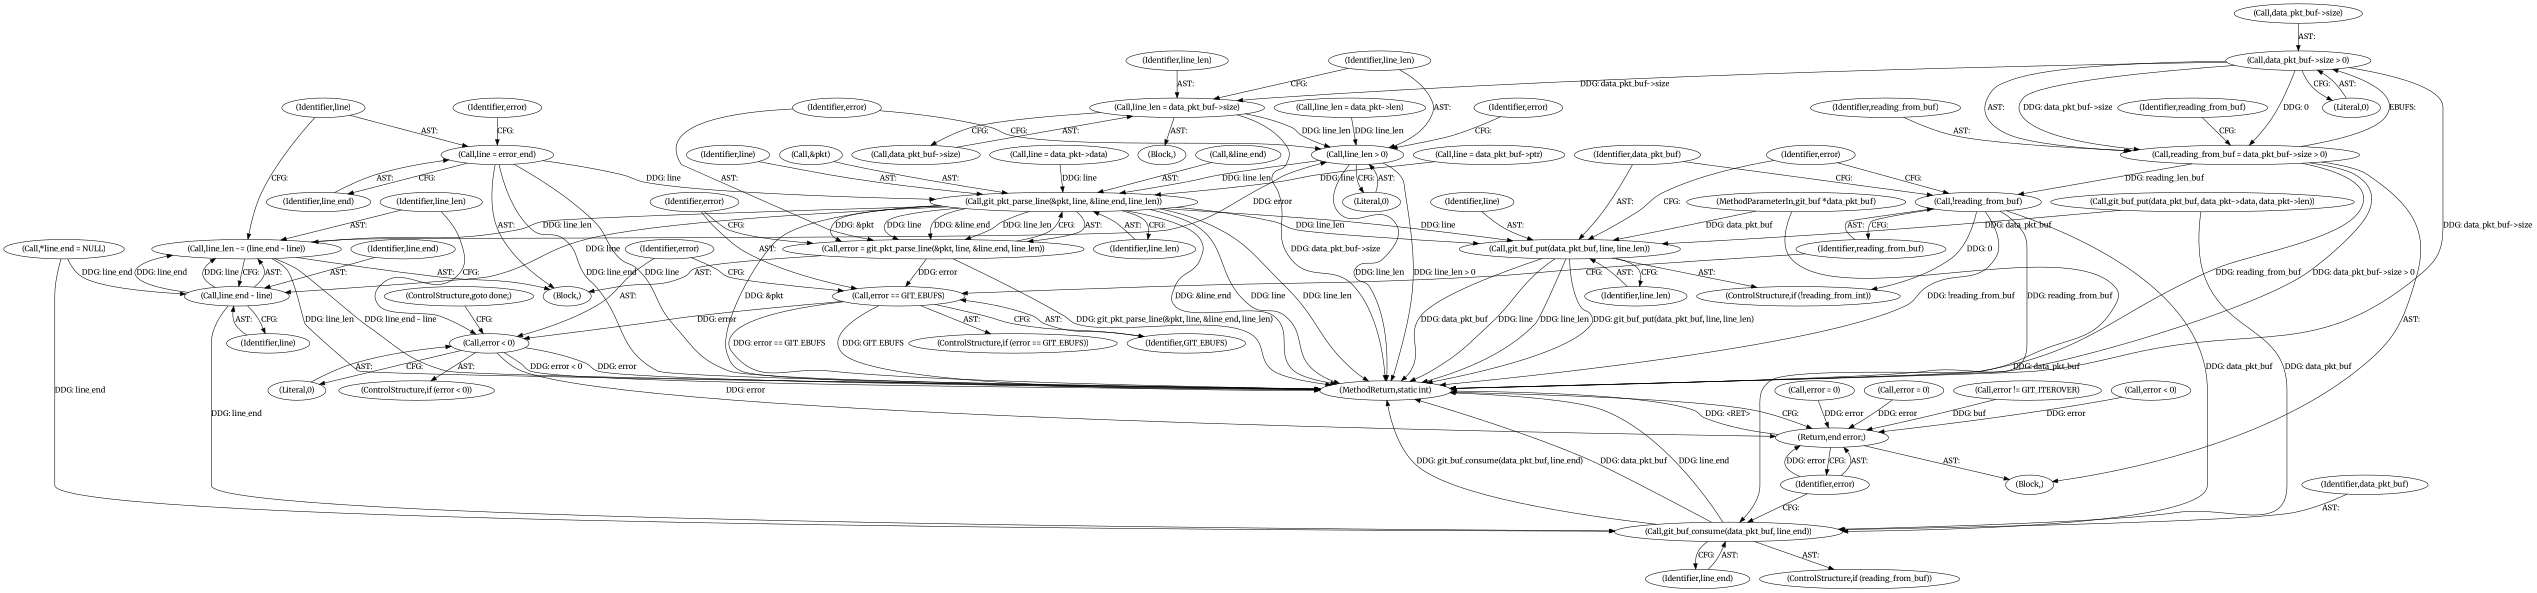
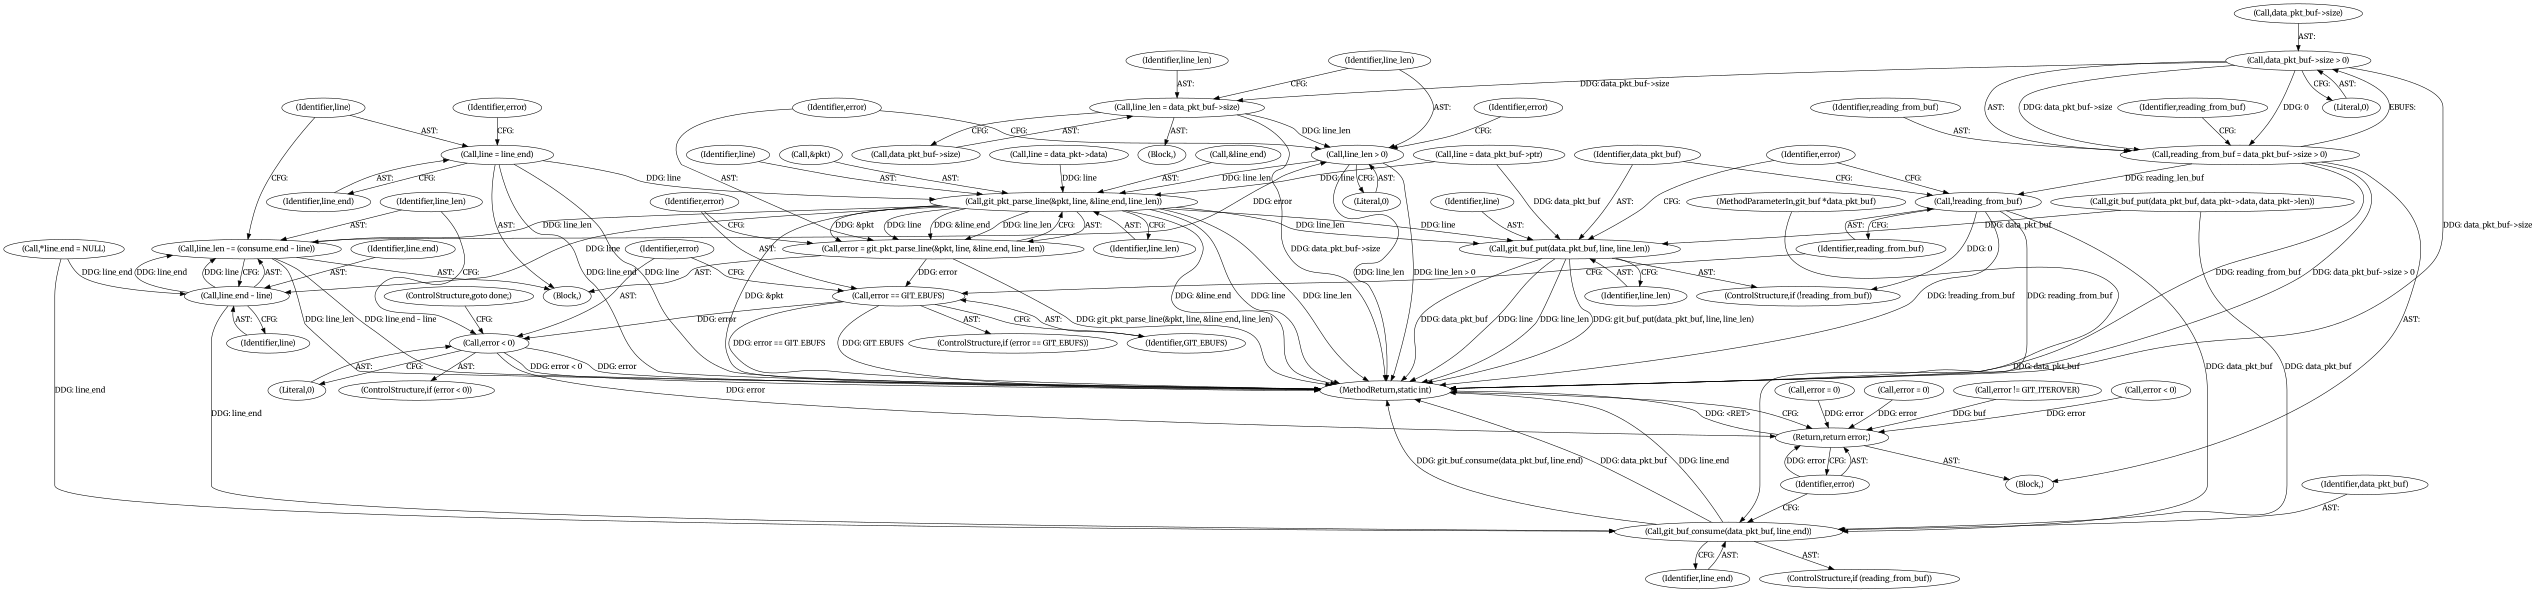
node "(Call,line_len = data_pkt->len)": removed
node "(Call,line = error_end)": label "(Call,line = error_end)" -> "(Call,line = line_end)"
edge "(MethodParameterIn,git_buf *data_pkt_buf)" -> "(Call,git_buf_put(data_pkt_buf, line, line_len))": now "(Call,line = data_pkt_buf->ptr)" -> "(Call,git_buf_put(data_pkt_buf, line, line_len))"
node "(Call,line_len -= (line_end - line))": label "(Call,line_len -= (line_end - line))" -> "(Call,line_len -= (consume_end - line))"
node "(ControlStructure,if (!reading_from_int))": label "(ControlStructure,if (!reading_from_int))" -> "(ControlStructure,if (!reading_from_buf))"
node "(Return,end error;)": label "(Return,end error;)" -> "(Return,return error;)"
